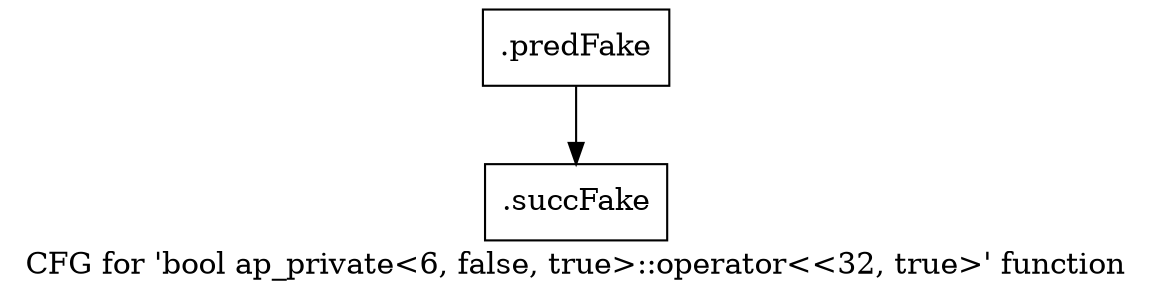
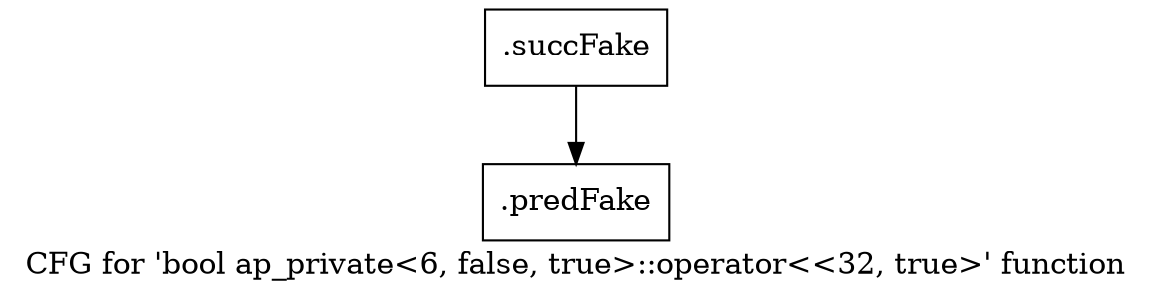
edge ".predFake" -> ".succFake": reversed
